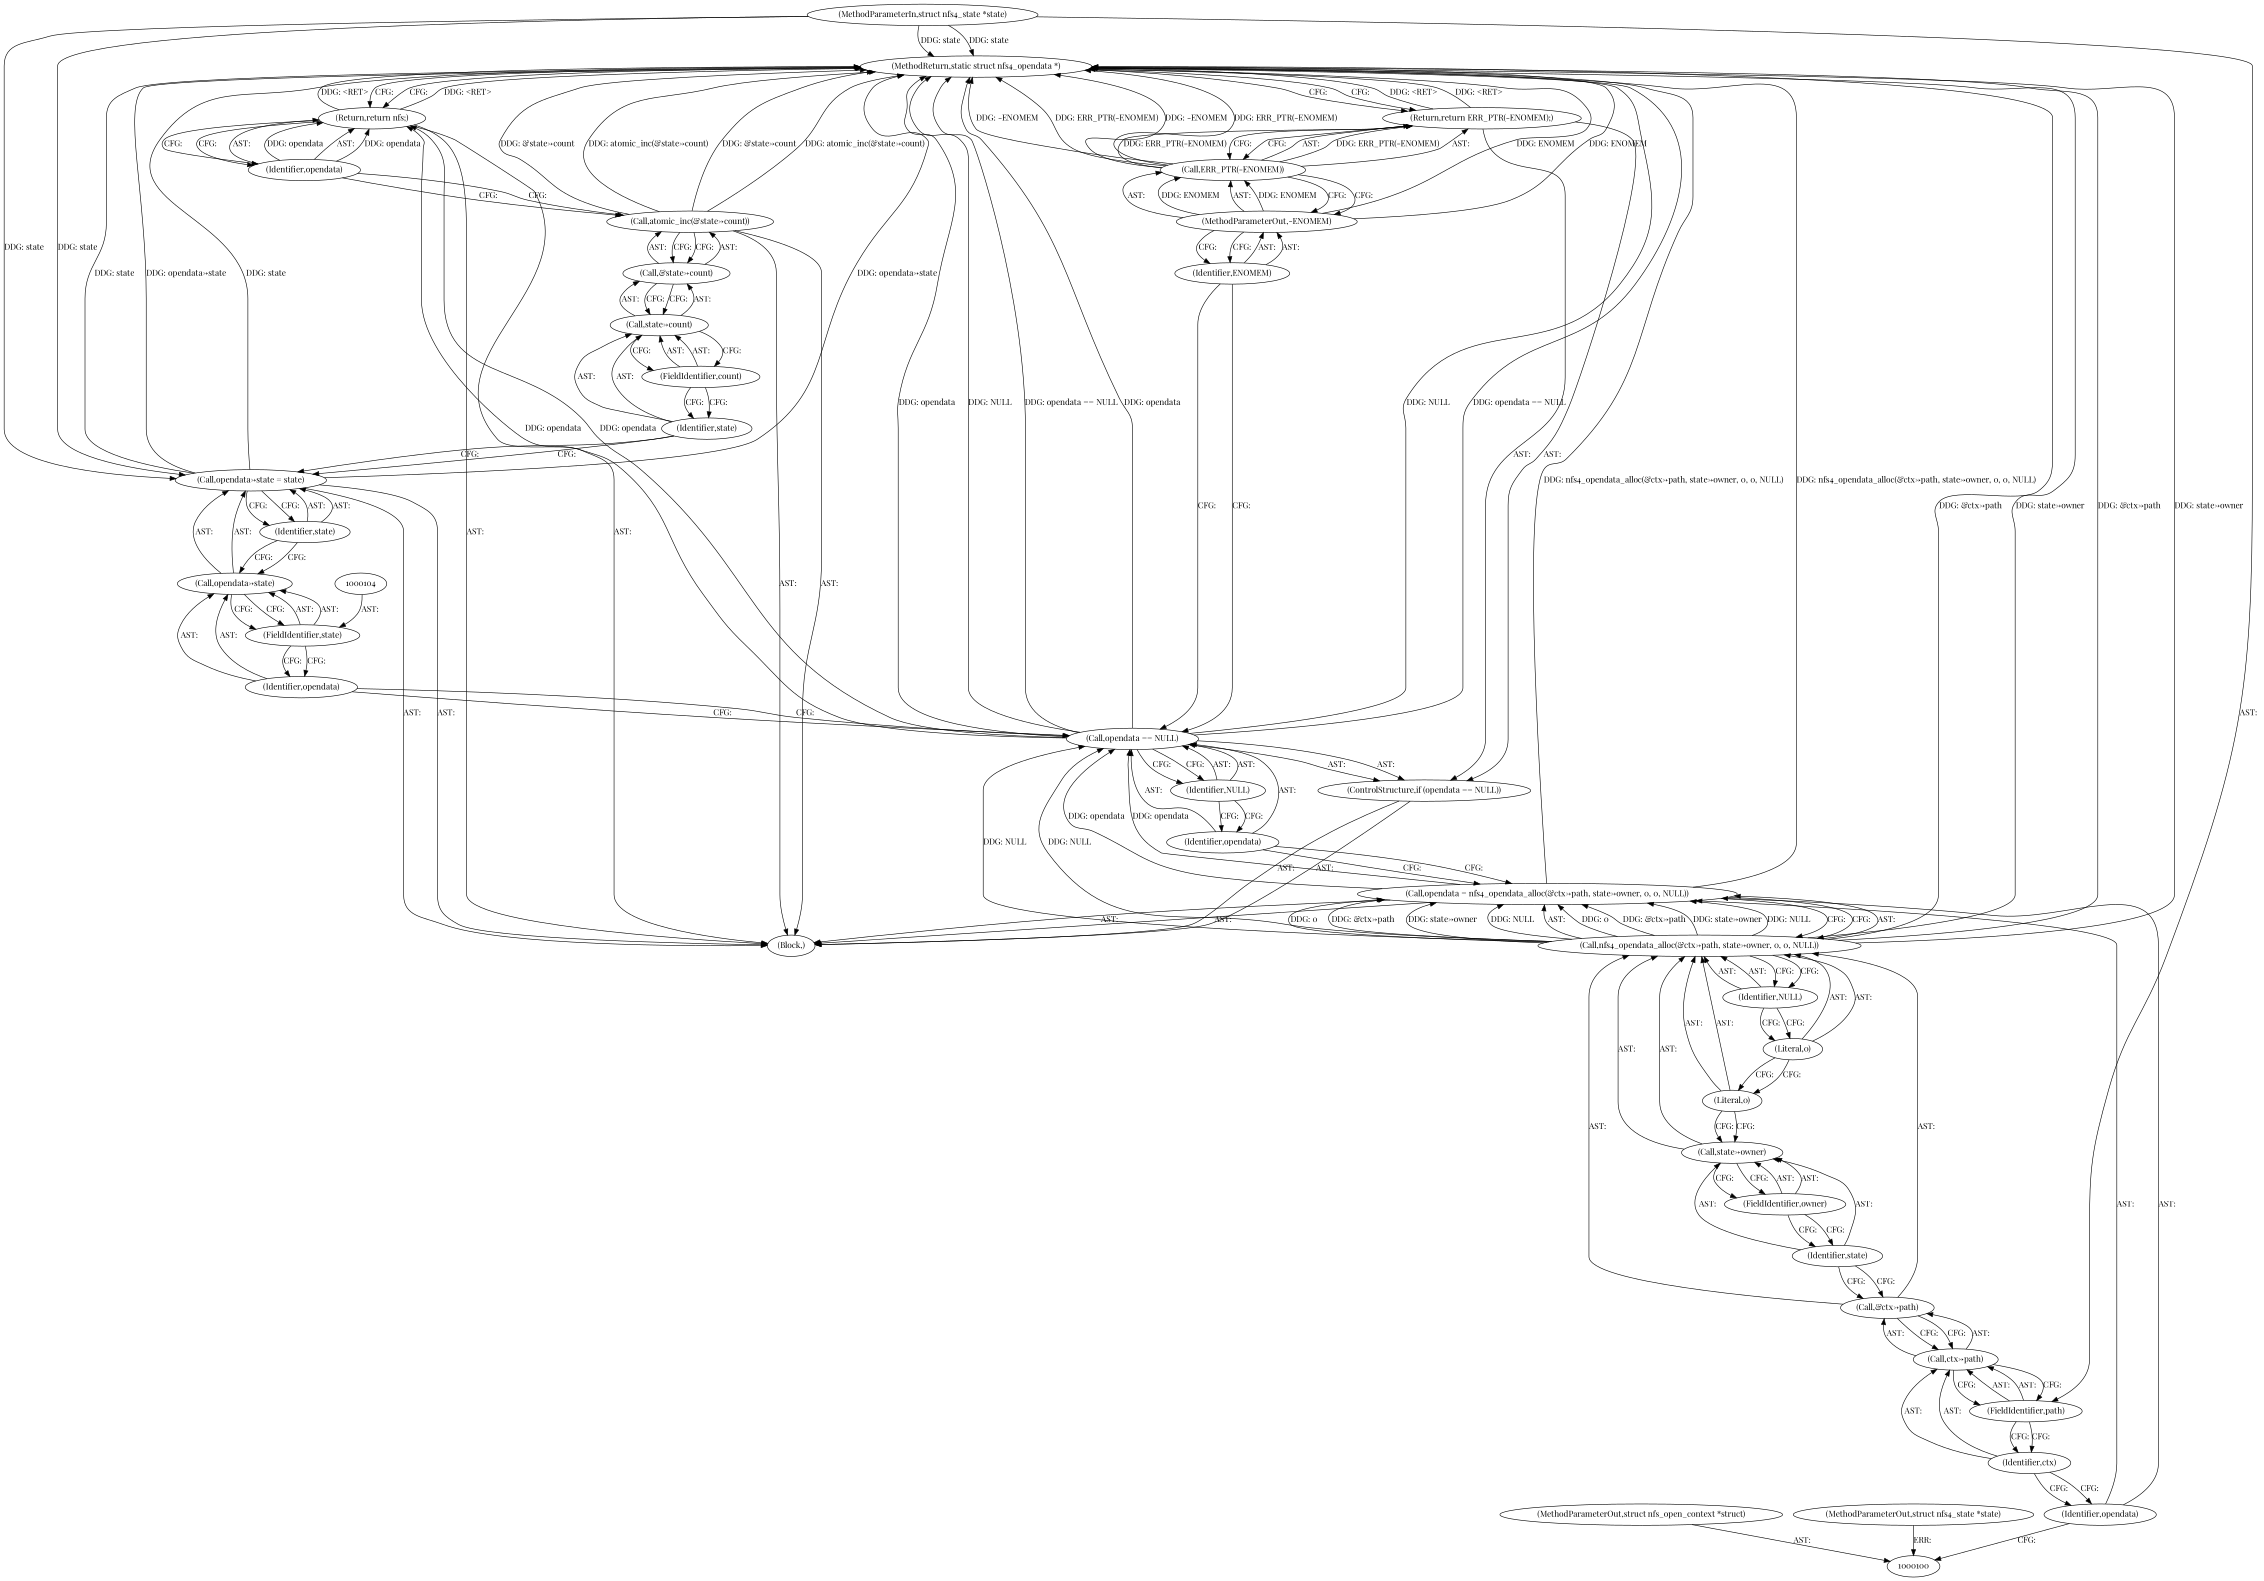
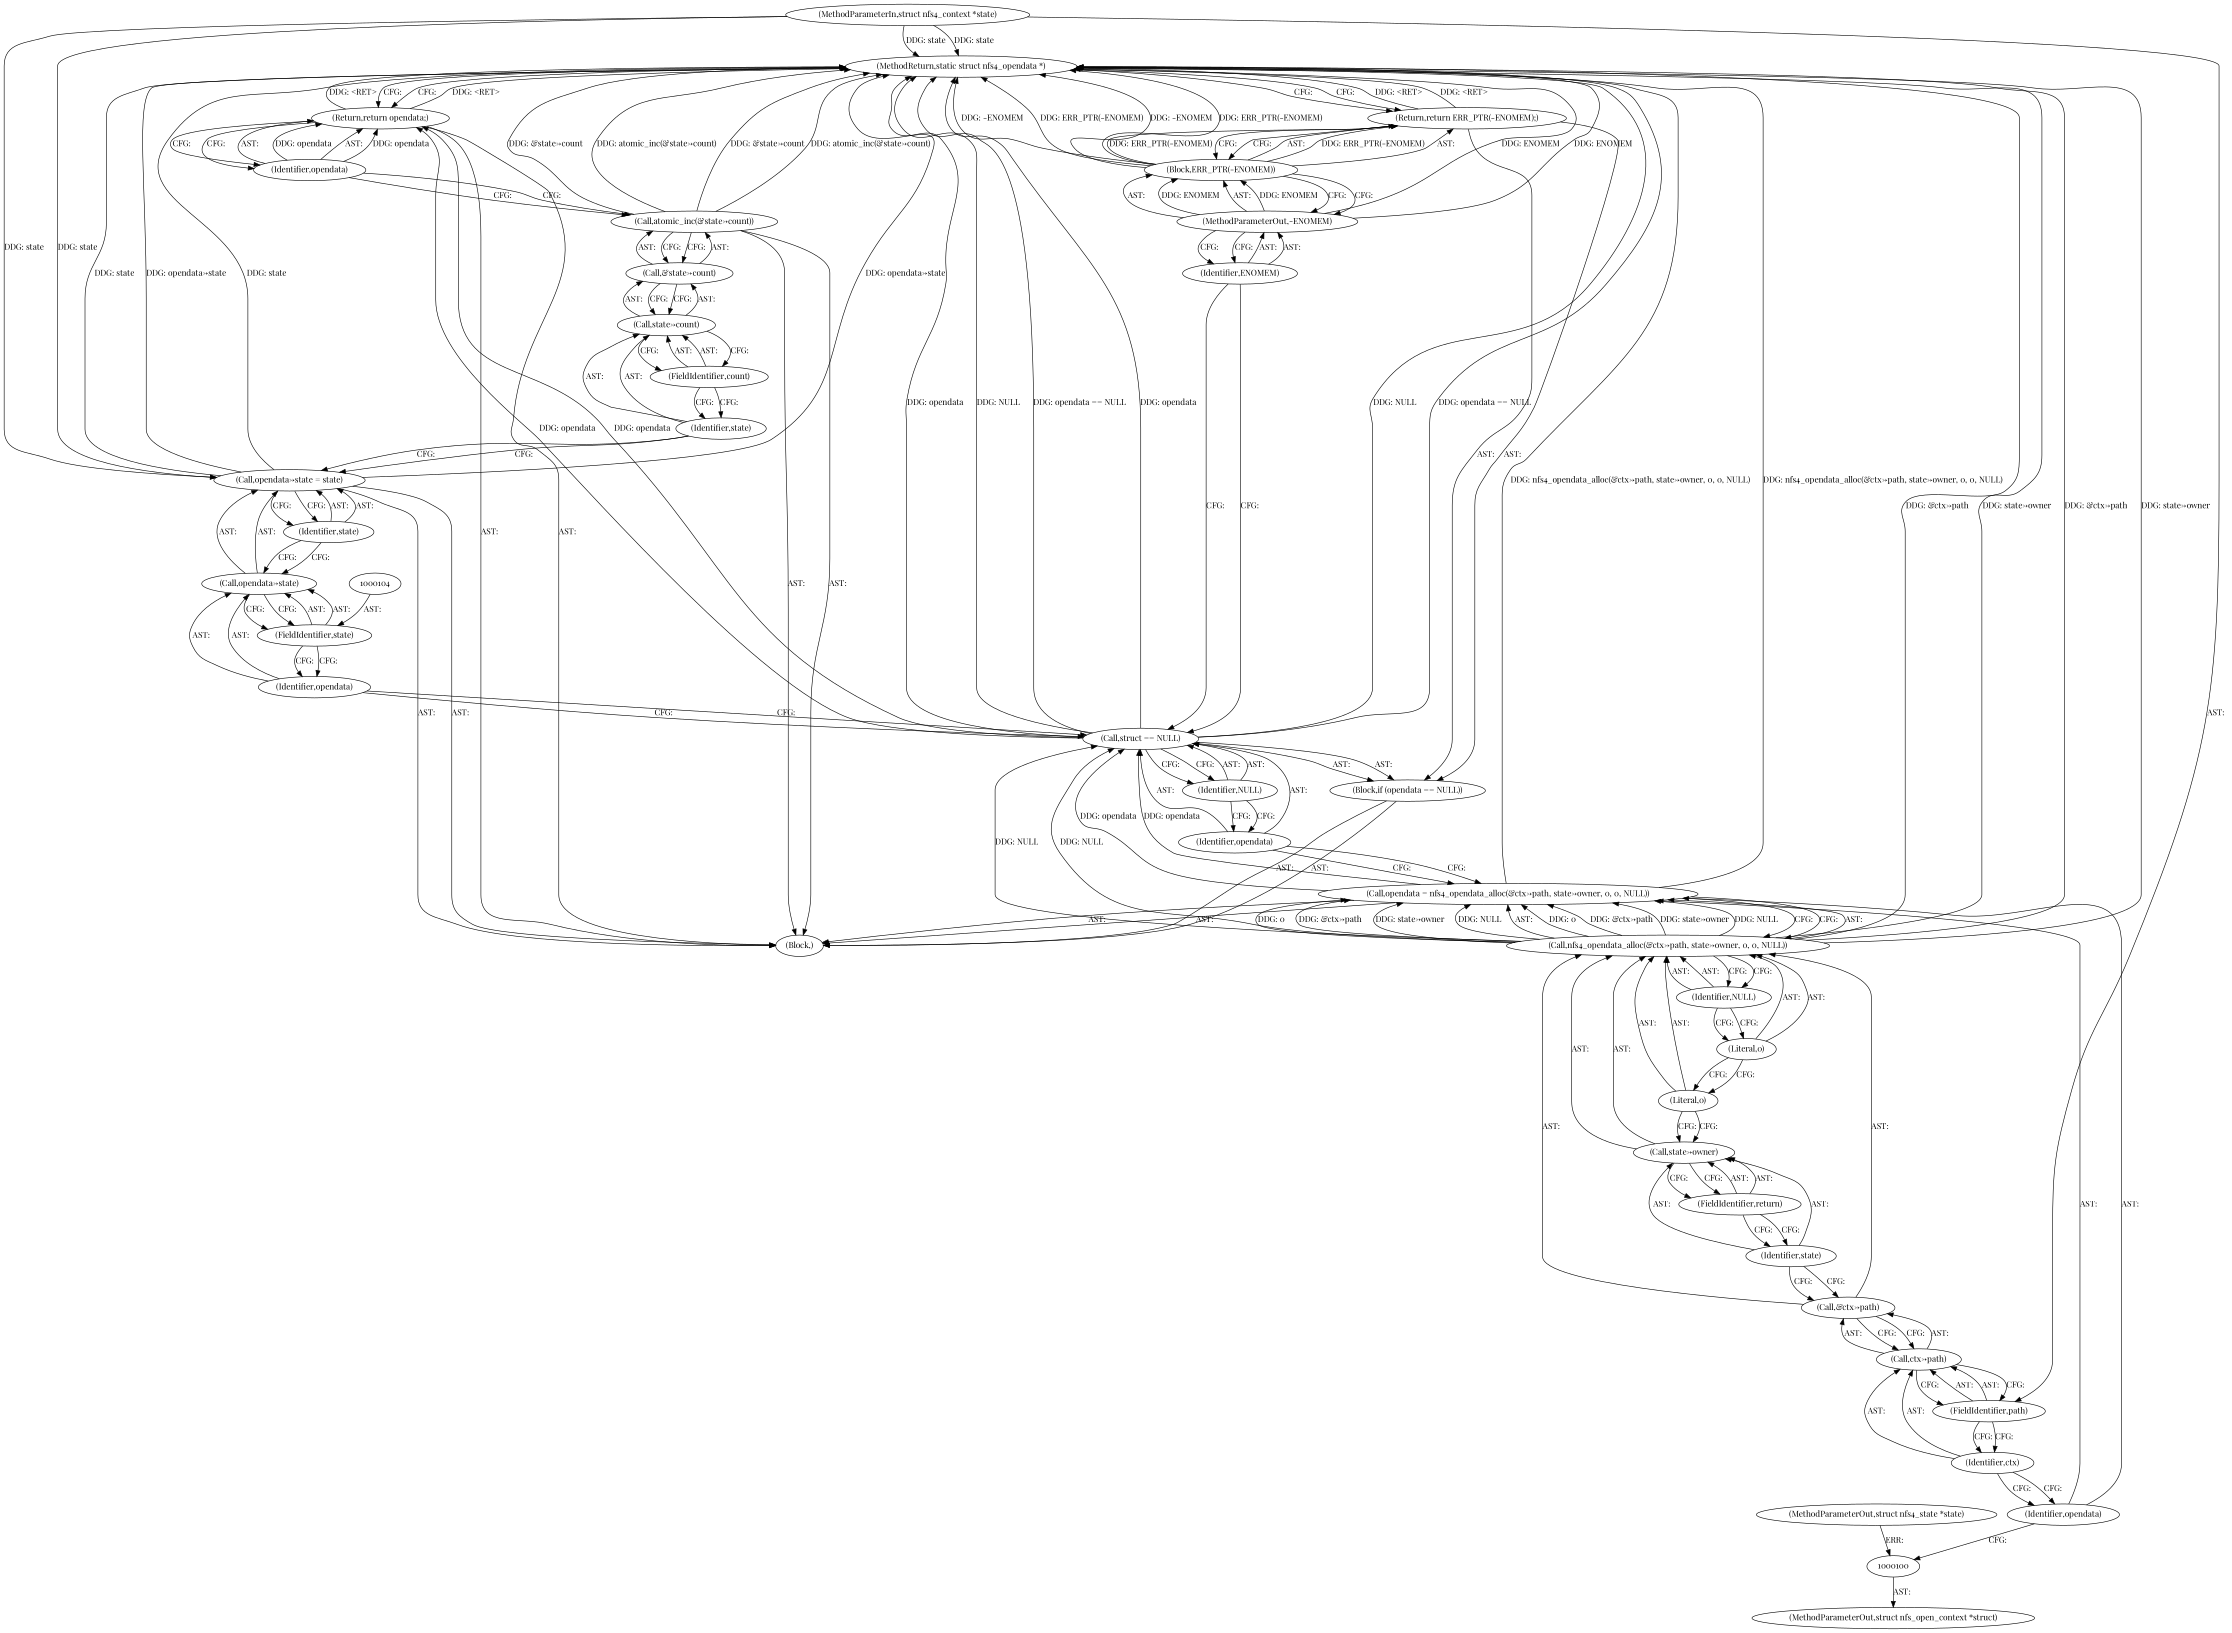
node "(MethodParameterIn,struct nfs4_state *state)": label "(MethodParameterIn,struct nfs4_state *state)" -> "(MethodParameterIn,struct nfs4_context *state)"
node "(Return,return nfs;)": label "(Return,return nfs;)" -> "(Return,return opendata;)"
node "(Call,ERR_PTR(-ENOMEM))": label "(Call,ERR_PTR(-ENOMEM))" -> "(Block,ERR_PTR(-ENOMEM))"
node "(Call,opendata == NULL)": label "(Call,opendata == NULL)" -> "(Call,struct == NULL)"
node "(ControlStructure,if (opendata == NULL))": label "(ControlStructure,if (opendata == NULL))" -> "(Block,if (opendata == NULL))"
node "(FieldIdentifier,owner)": label "(FieldIdentifier,owner)" -> "(FieldIdentifier,return)"
edge "(MethodParameterOut,struct nfs_open_context *struct)" -> "1000100": reversed
